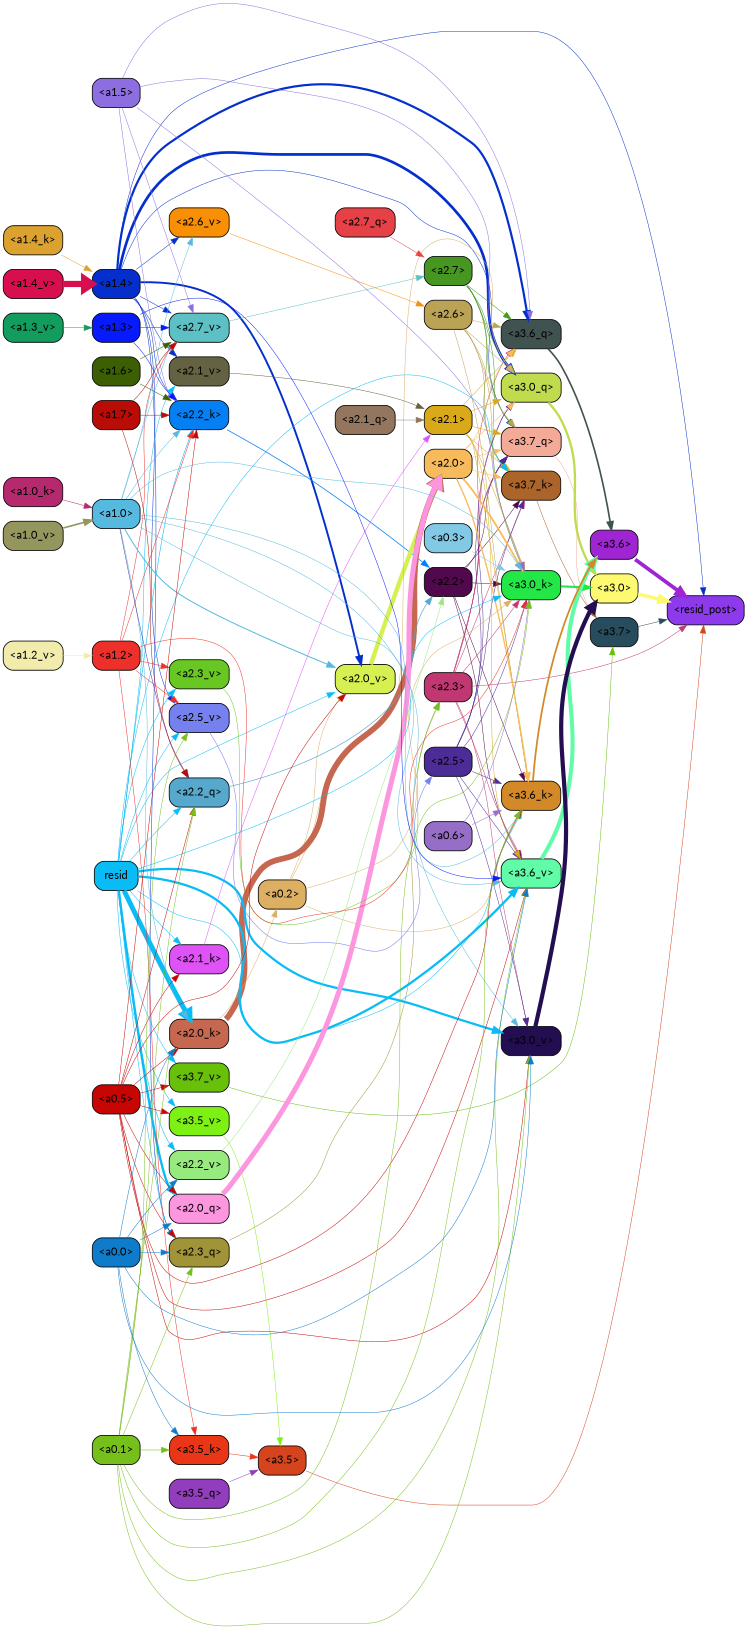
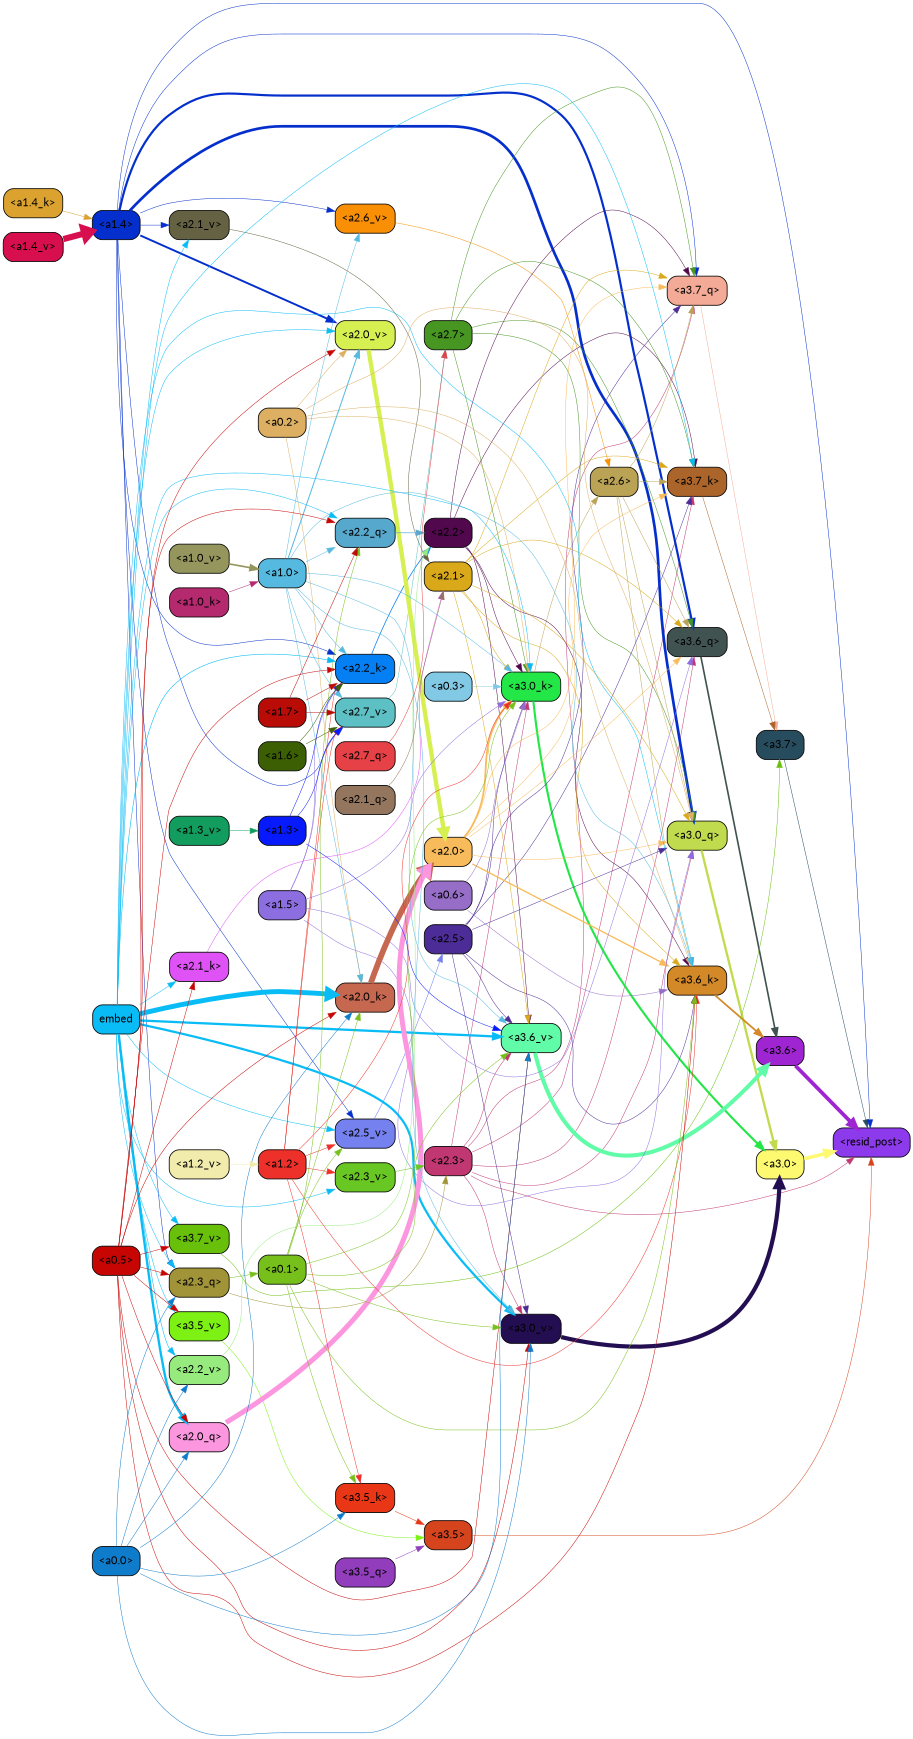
edge "<a2.6>" -> "<a3.0_k>": reversed
edge "<a1.0>" -> "<a2.2_q>": color #4c2c96 -> #56b9df
node "resid": label "resid" -> "embed"
edge "<a2.0_k>" -> "<a0.2>": reversed
edge "<a1.2>" -> "<a3.6_k>": added
edge "<a0.1>" -> "<a2.3_q>": reversed
